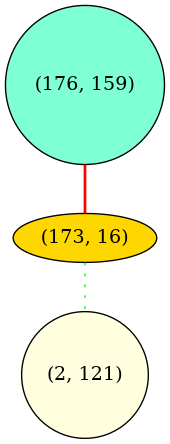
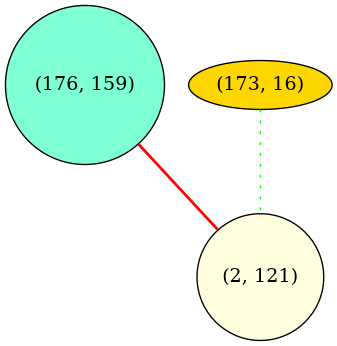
edge "(176, 159)" -- "(173, 16)": now "(176, 159)" -- "(2, 121)"
